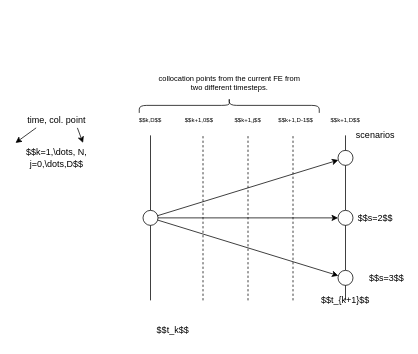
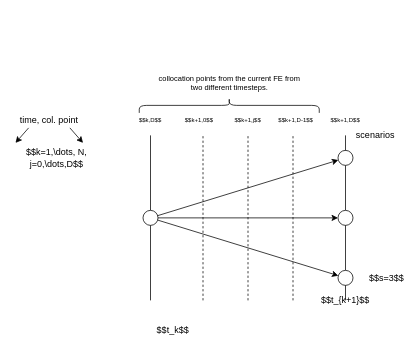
node "time, col. point": moved (57, 120) -> (49, 120)
node "$$s=2$$": removed
